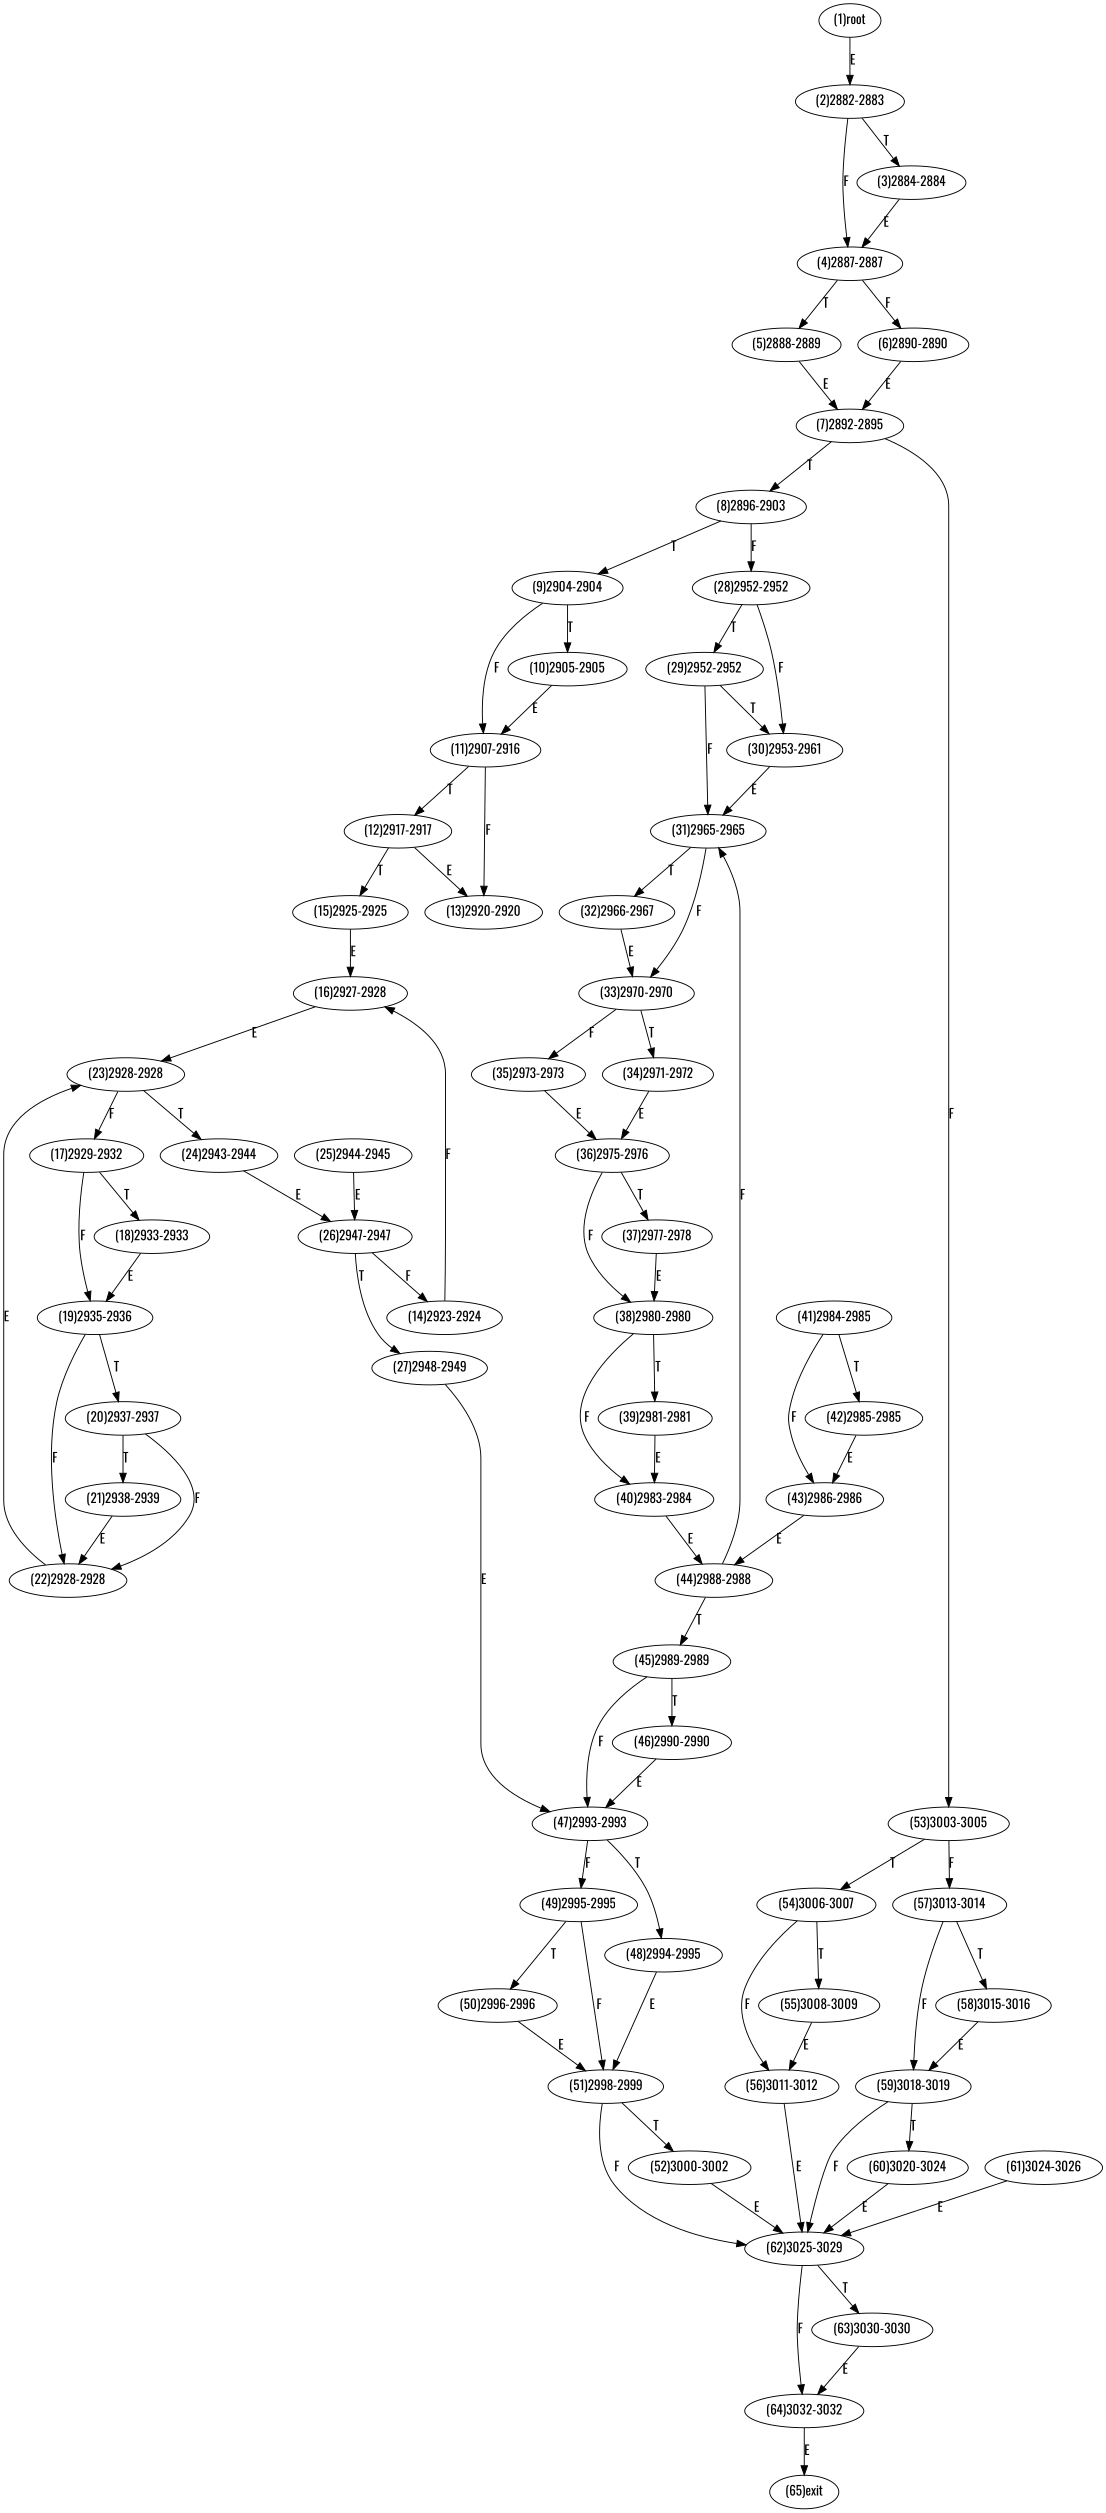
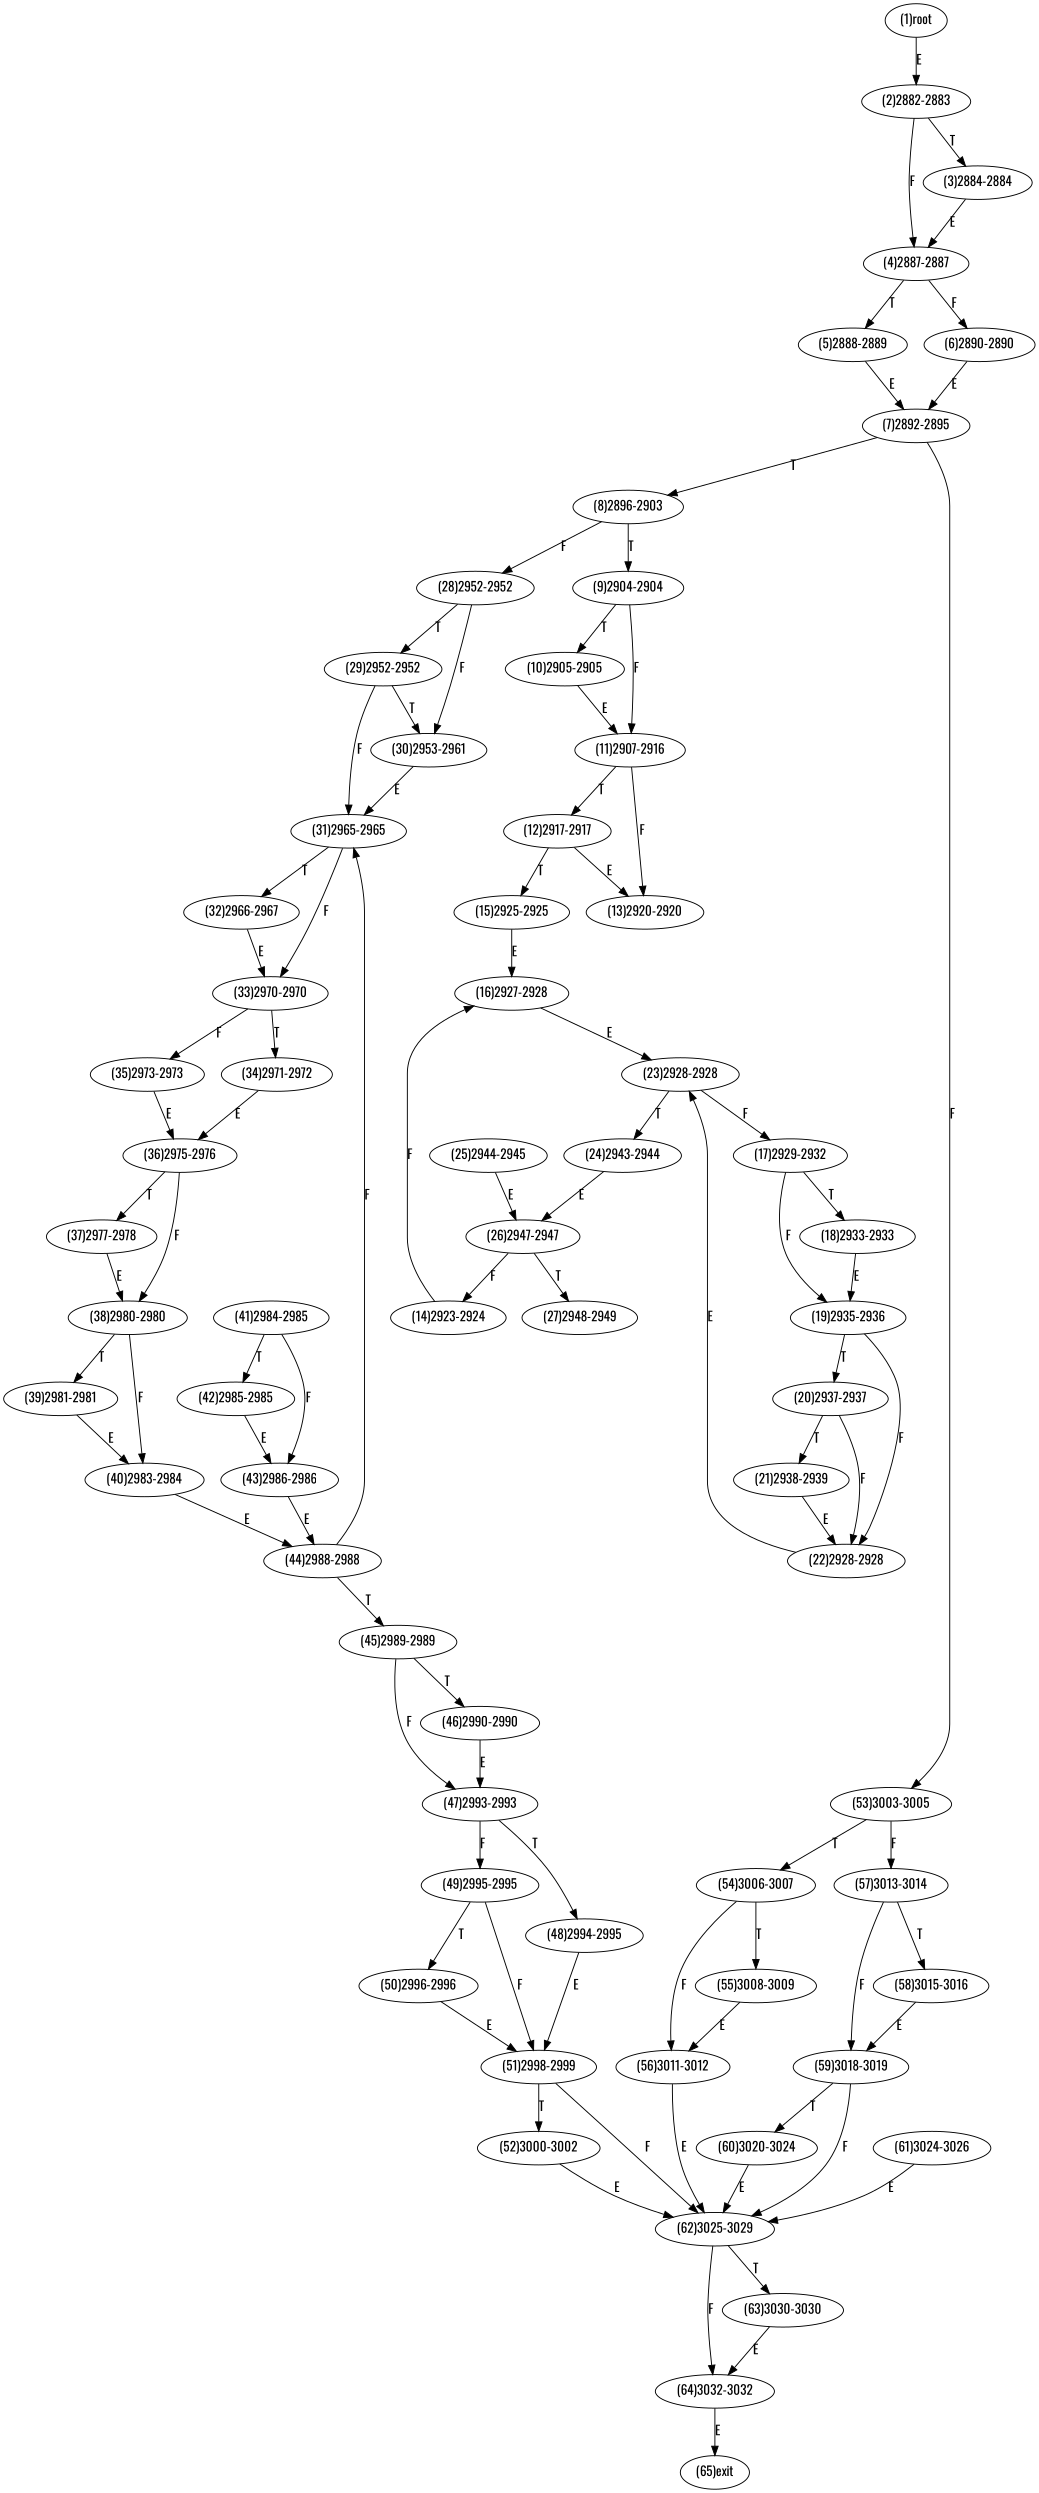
edge "(27)2948-2949" -> "(47)2993-2993": removed, label "E"
